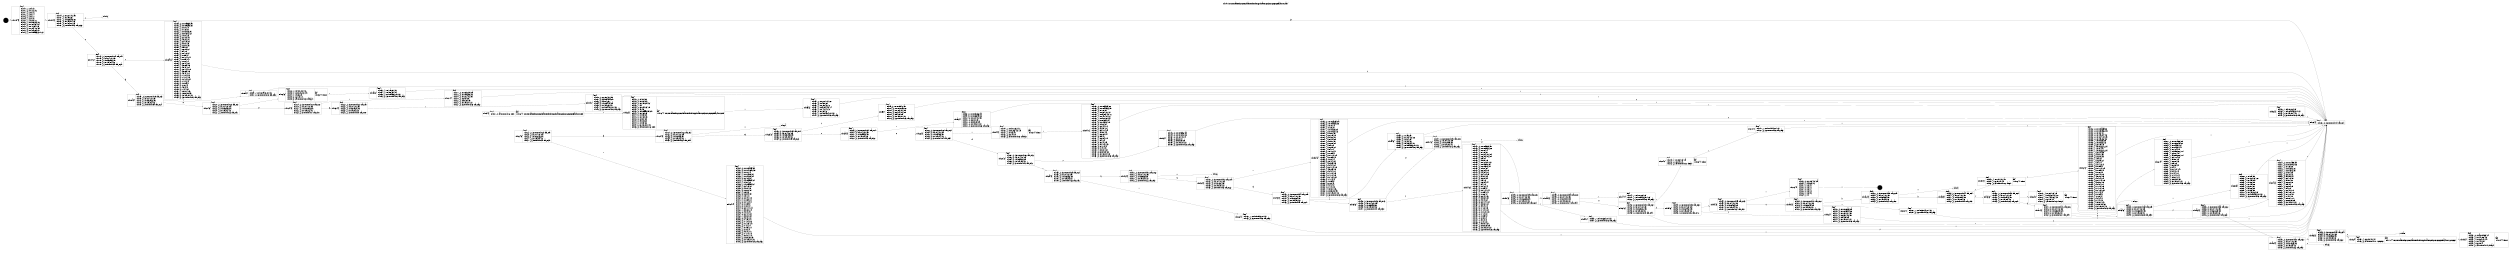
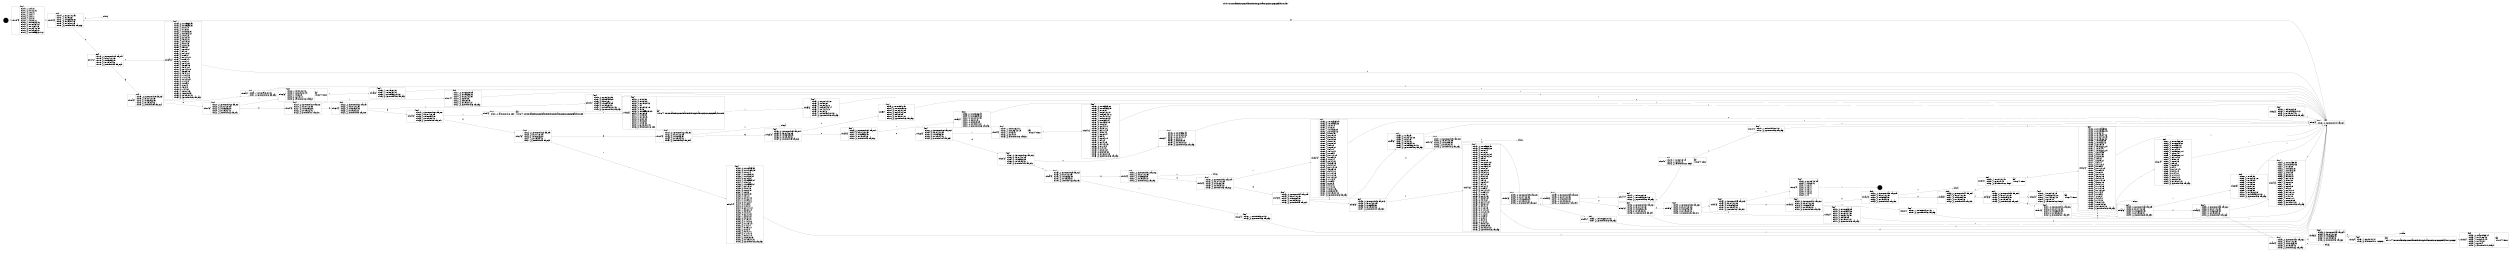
node "0x40184b [25]": added
